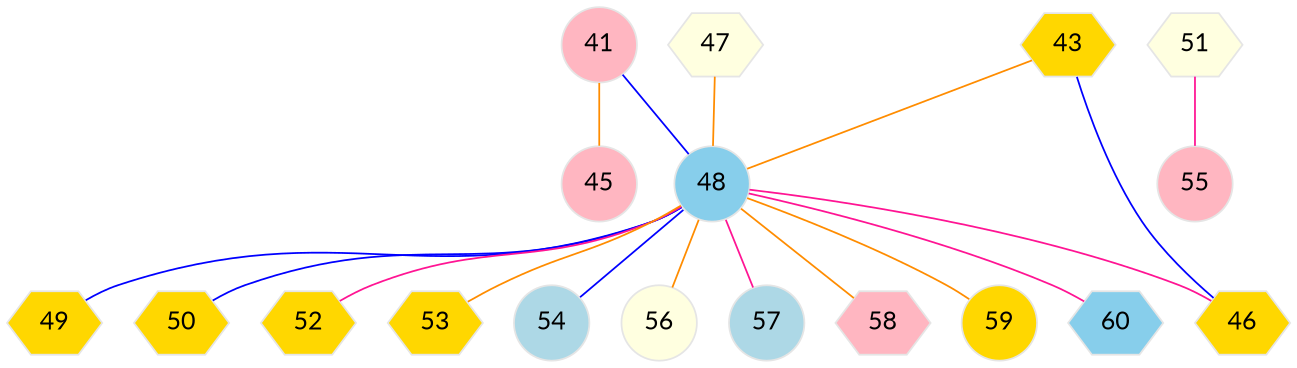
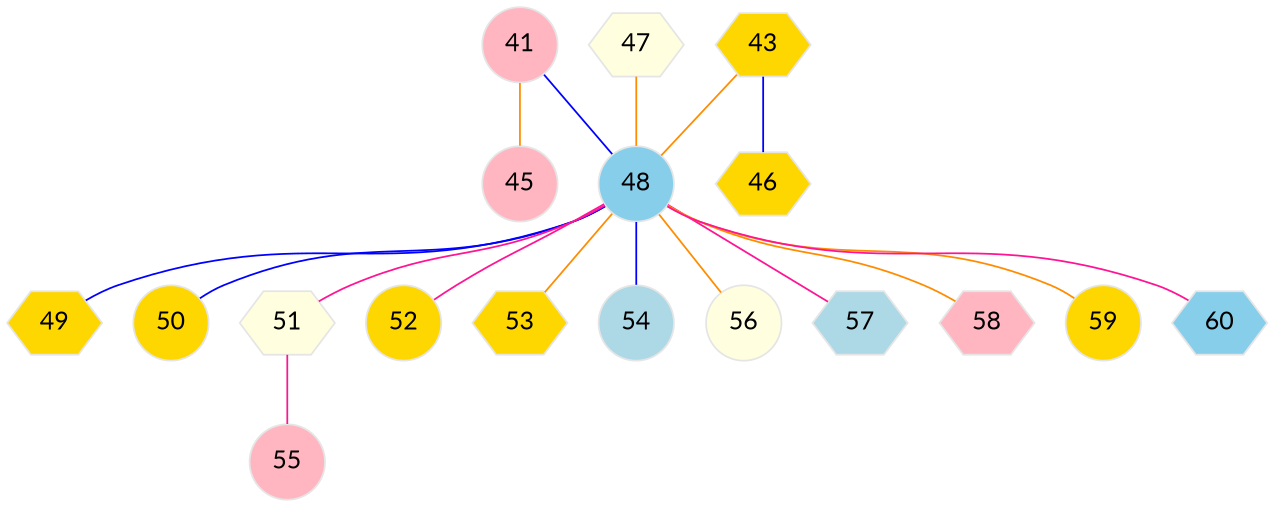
edge "48" -- "46": now "48" -- "51"
node "50": shape hexagon -> circle
node "52": shape hexagon -> circle
node "57": shape circle -> hexagon
